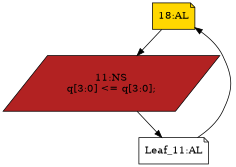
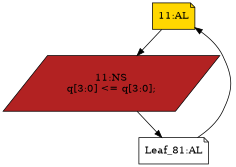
node "18:AL": label "18:AL" -> "11:AL"
node "Leaf_11:AL": label "Leaf_11:AL" -> "Leaf_81:AL"
